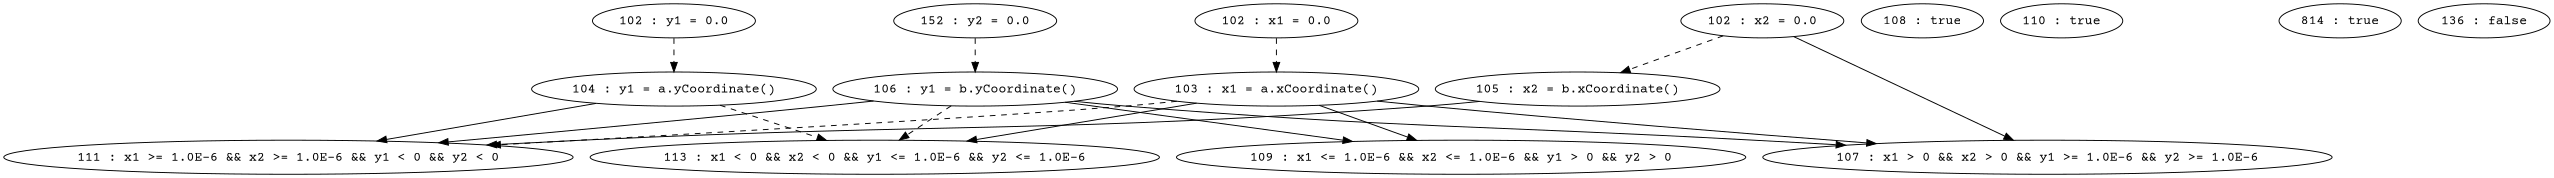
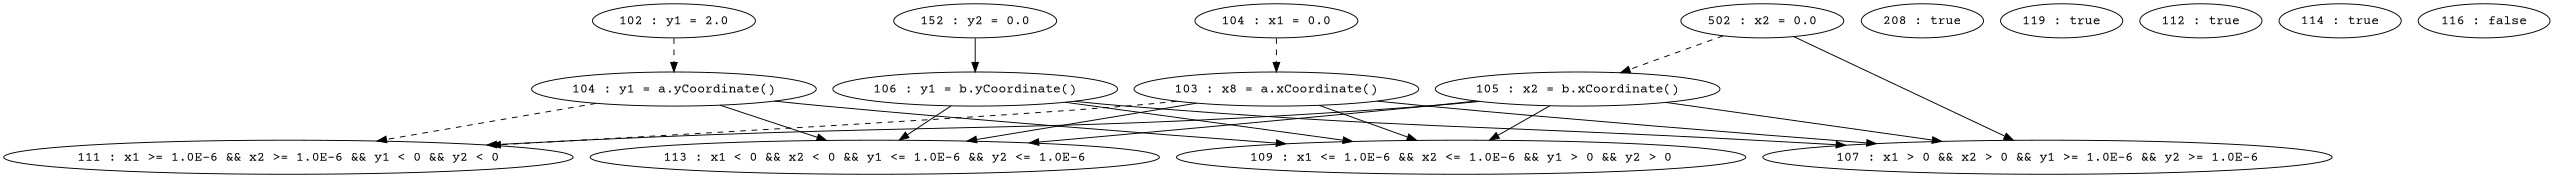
node "102 : y1 = 0.0": label "102 : y1 = 0.0" -> "102 : y1 = 2.0"
node "102 : x1 = 0.0": label "102 : x1 = 0.0" -> "104 : x1 = 0.0"
node "102 : x2 = 0.0": label "102 : x2 = 0.0" -> "502 : x2 = 0.0"
node "108 : true": label "108 : true" -> "208 : true"
node "110 : true": label "110 : true" -> "119 : true"
node "112 : true": added
node "814 : true": label "814 : true" -> "114 : true"
node "136 : false": label "136 : false" -> "116 : false"
edge "152 : y2 = 0.0" -> "106 : y1 = b.yCoordinate()": style dashed -> solid
node "103 : x1 = a.xCoordinate()": label "103 : x1 = a.xCoordinate()" -> "103 : x8 = a.xCoordinate()"
edge "106 : y1 = b.yCoordinate()" -> "113 : x1 < 0 && x2 < 0 && y1 <= 1.0E-6 && y2 <= 1.0E-6": style dashed -> solid
edge "104 : y1 = a.yCoordinate()" -> "109 : x1 <= 1.0E-6 && x2 <= 1.0E-6 && y1 > 0 && y2 > 0": added
edge "104 : y1 = a.yCoordinate()" -> "111 : x1 >= 1.0E-6 && x2 >= 1.0E-6 && y1 < 0 && y2 < 0": style solid -> dashed
edge "104 : y1 = a.yCoordinate()" -> "113 : x1 < 0 && x2 < 0 && y1 <= 1.0E-6 && y2 <= 1.0E-6": style dashed -> solid
edge "105 : x2 = b.xCoordinate()" -> "109 : x1 <= 1.0E-6 && x2 <= 1.0E-6 && y1 > 0 && y2 > 0": added
edge "105 : x2 = b.xCoordinate()" -> "107 : x1 > 0 && x2 > 0 && y1 >= 1.0E-6 && y2 >= 1.0E-6": added
edge "106 : y1 = b.yCoordinate()" -> "111 : x1 >= 1.0E-6 && x2 >= 1.0E-6 && y1 < 0 && y2 < 0": removed
edge "105 : x2 = b.xCoordinate()" -> "113 : x1 < 0 && x2 < 0 && y1 <= 1.0E-6 && y2 <= 1.0E-6": added
